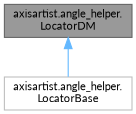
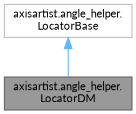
edge "axisartist.angle_helper. LocatorBase" -> "axisartist.angle_helper. LocatorDM": reversed
